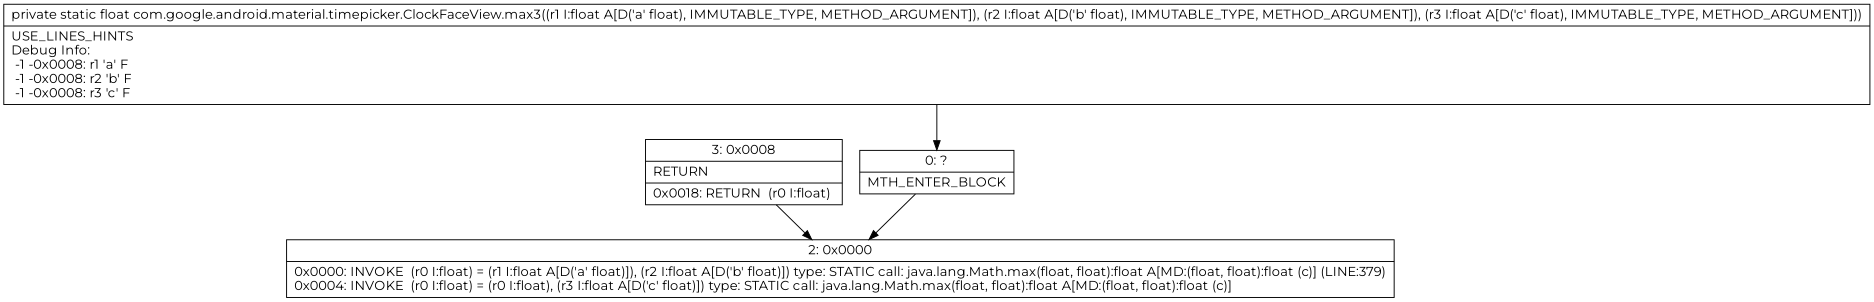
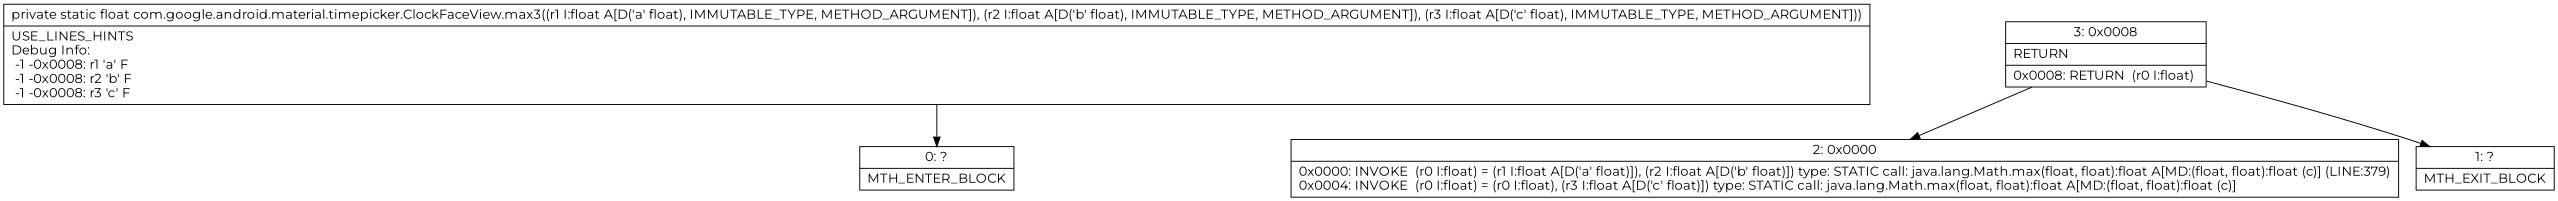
node "1: ?": added
node "3: 0x0008": text "0x0018: RETURN  (r0 I:float)" -> "0x0008: RETURN  (r0 I:float)"
edge "0: ?" -> "2: 0x0000": removed
